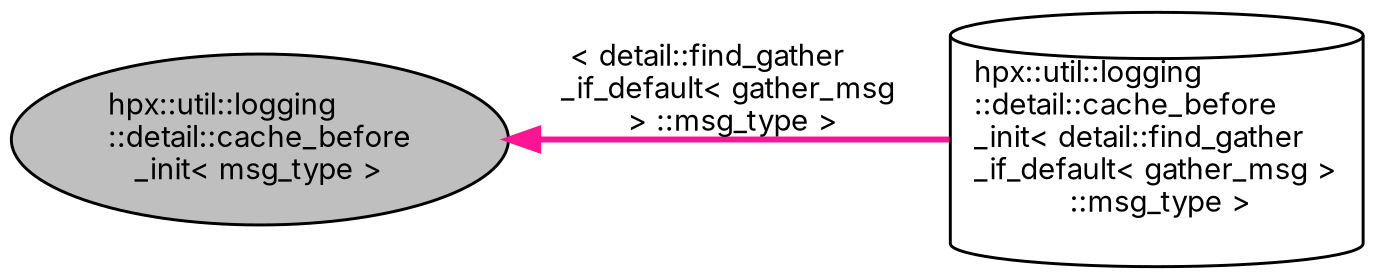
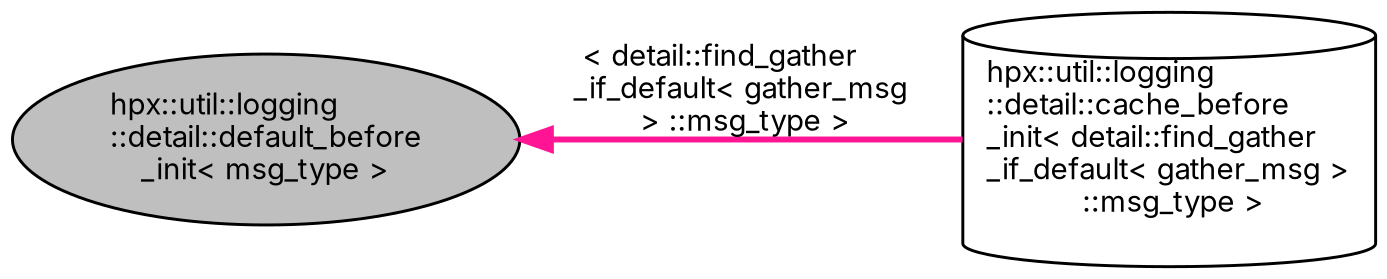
node "hpx::util::logging ::detail::cache_before _init< msg_type >": label "hpx::util::logging ::detail::cache_before _init< msg_type >" -> "hpx::util::logging ::detail::default_before _init< msg_type >"
